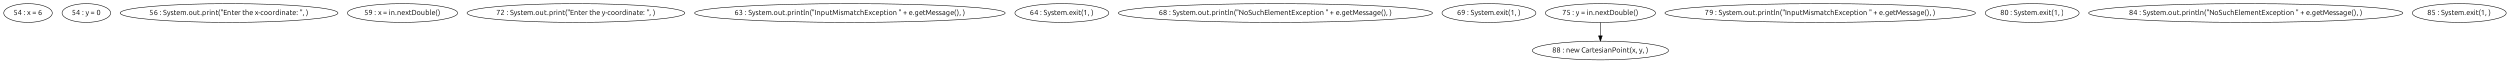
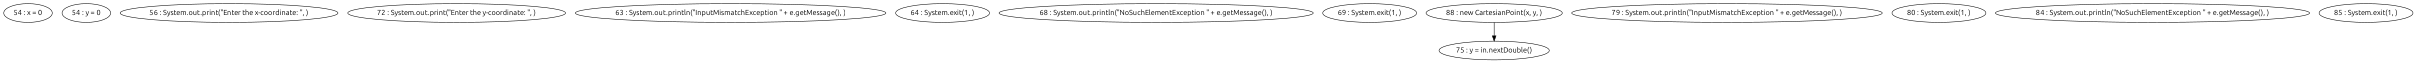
node "54 : x = 6": label "54 : x = 6" -> "54 : x = 0"
node "59 : x = in.nextDouble()": removed
edge "75 : y = in.nextDouble()" -> "88 : new CartesianPoint(x, y, )": reversed
